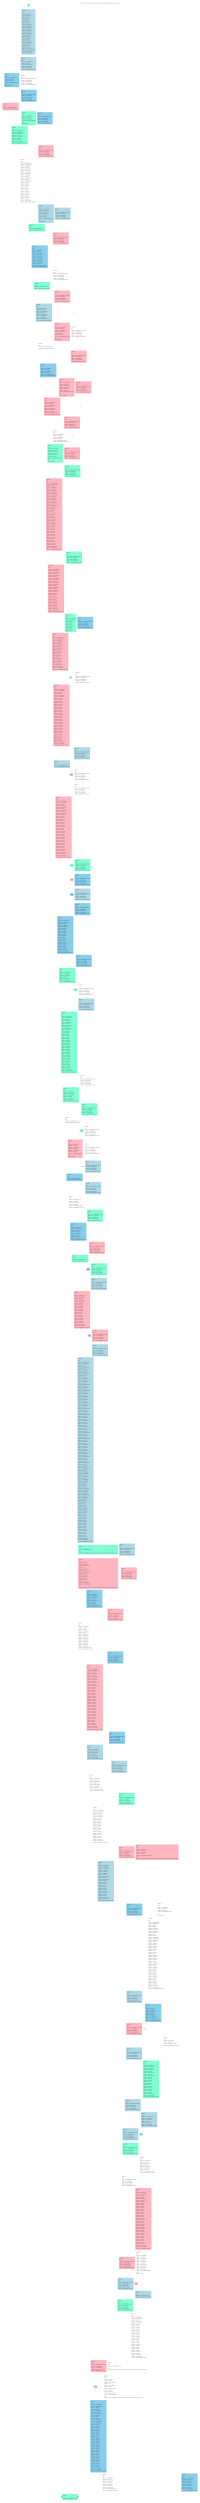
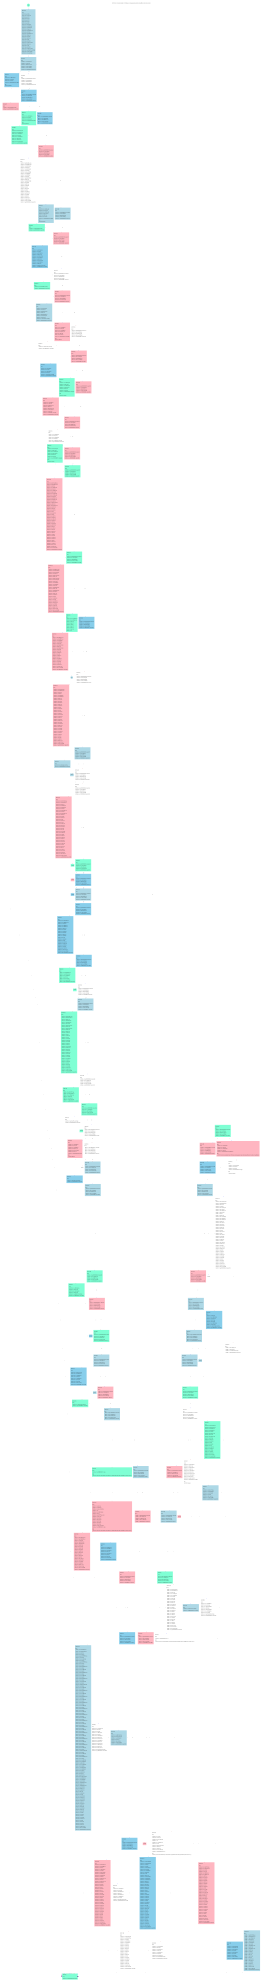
node "0x402339 [35]": fillcolor lightpink -> aquamarine
node "0x402995 [35]": fillcolor white -> aquamarine
node "0x401b84 [28]": removed
